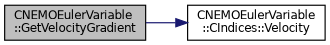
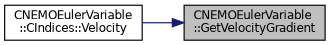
edge "CNEMOEulerVariable ::GetVelocityGradient" -> "CNEMOEulerVariable ::CIndices::Velocity": reversed
